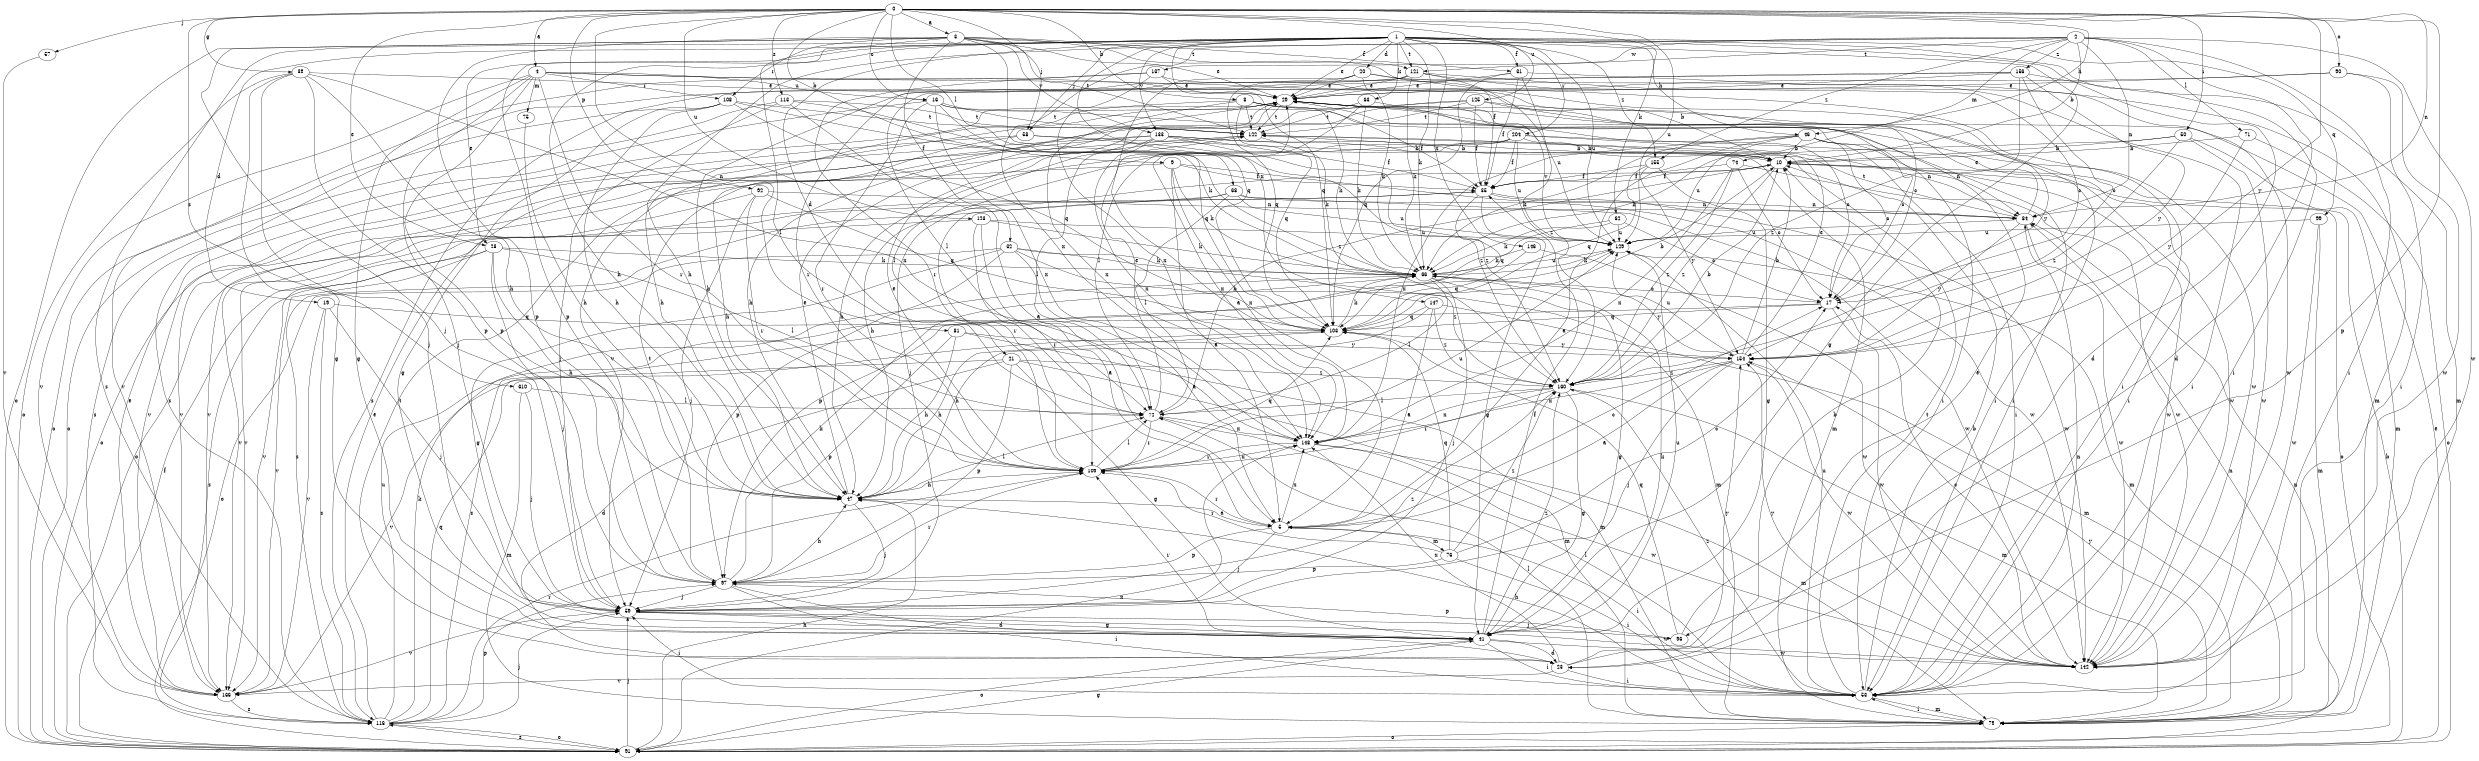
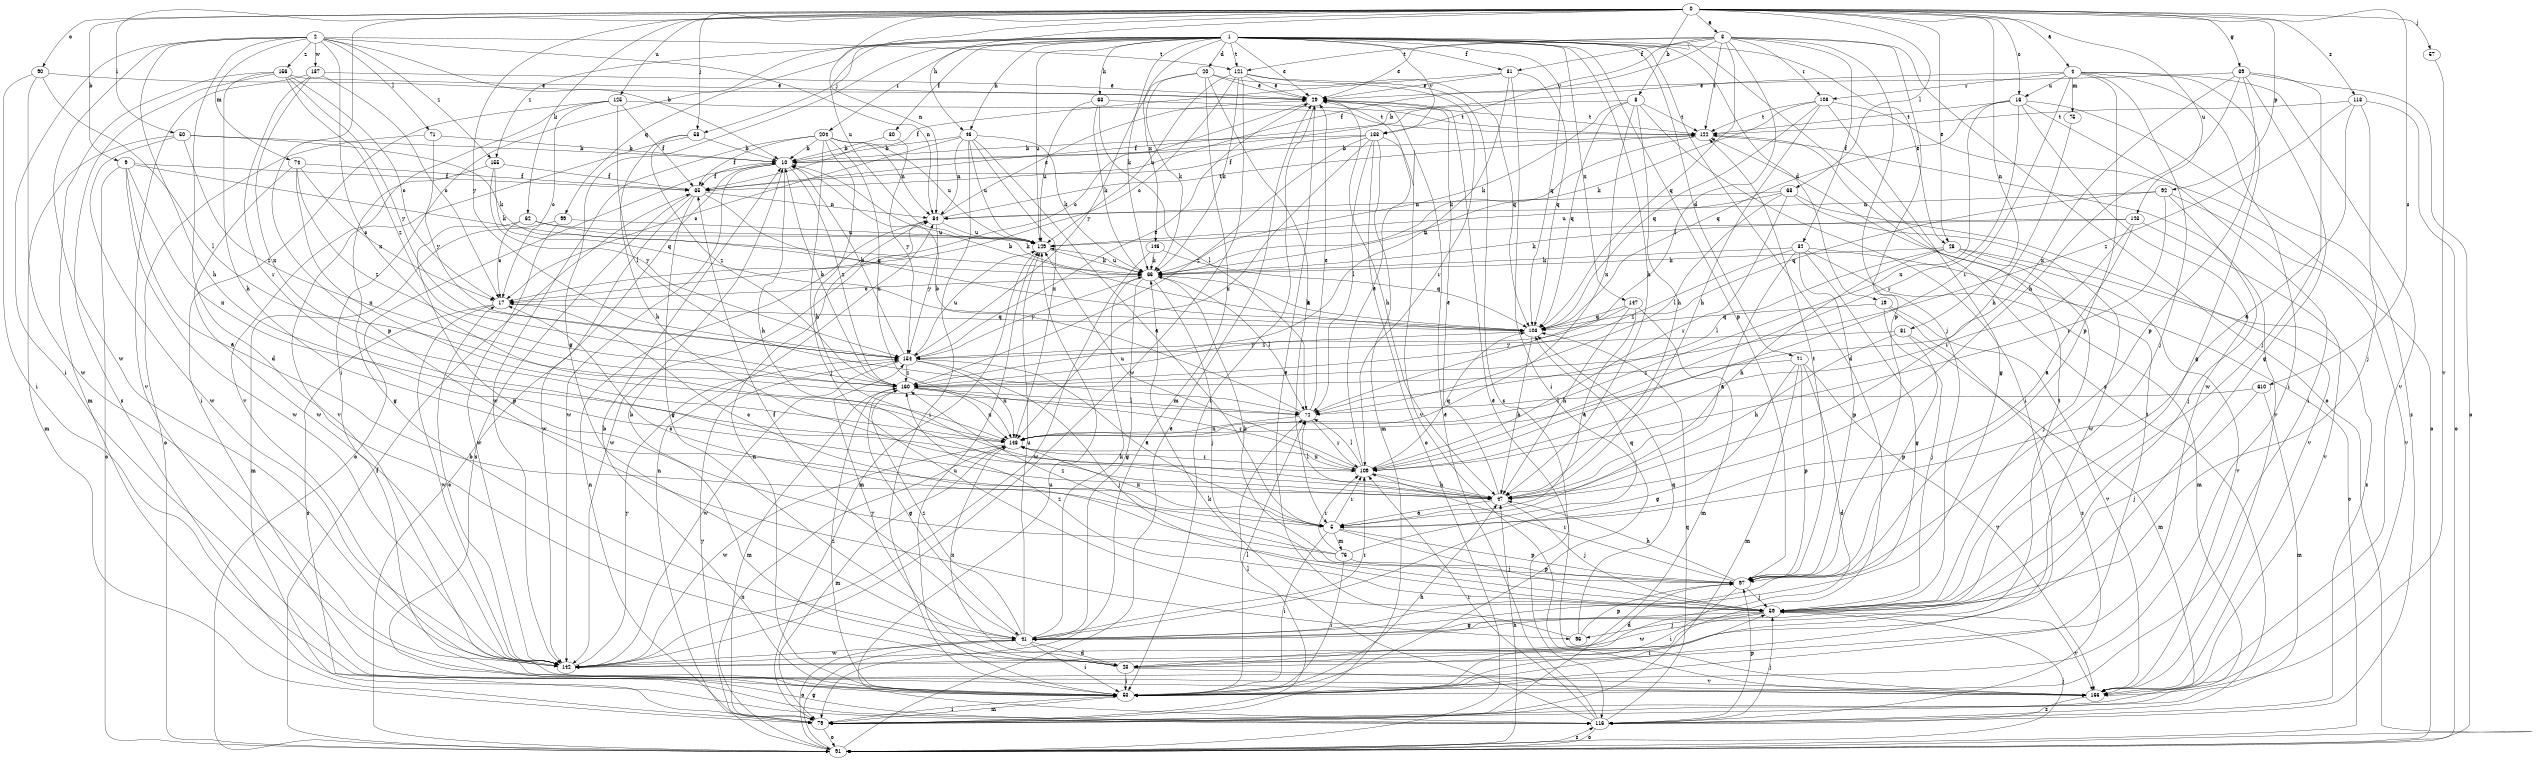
node "30": added
edge "125" -> "59": now "125" -> "166"
edge "63" -> "129": label "v" -> "u"
